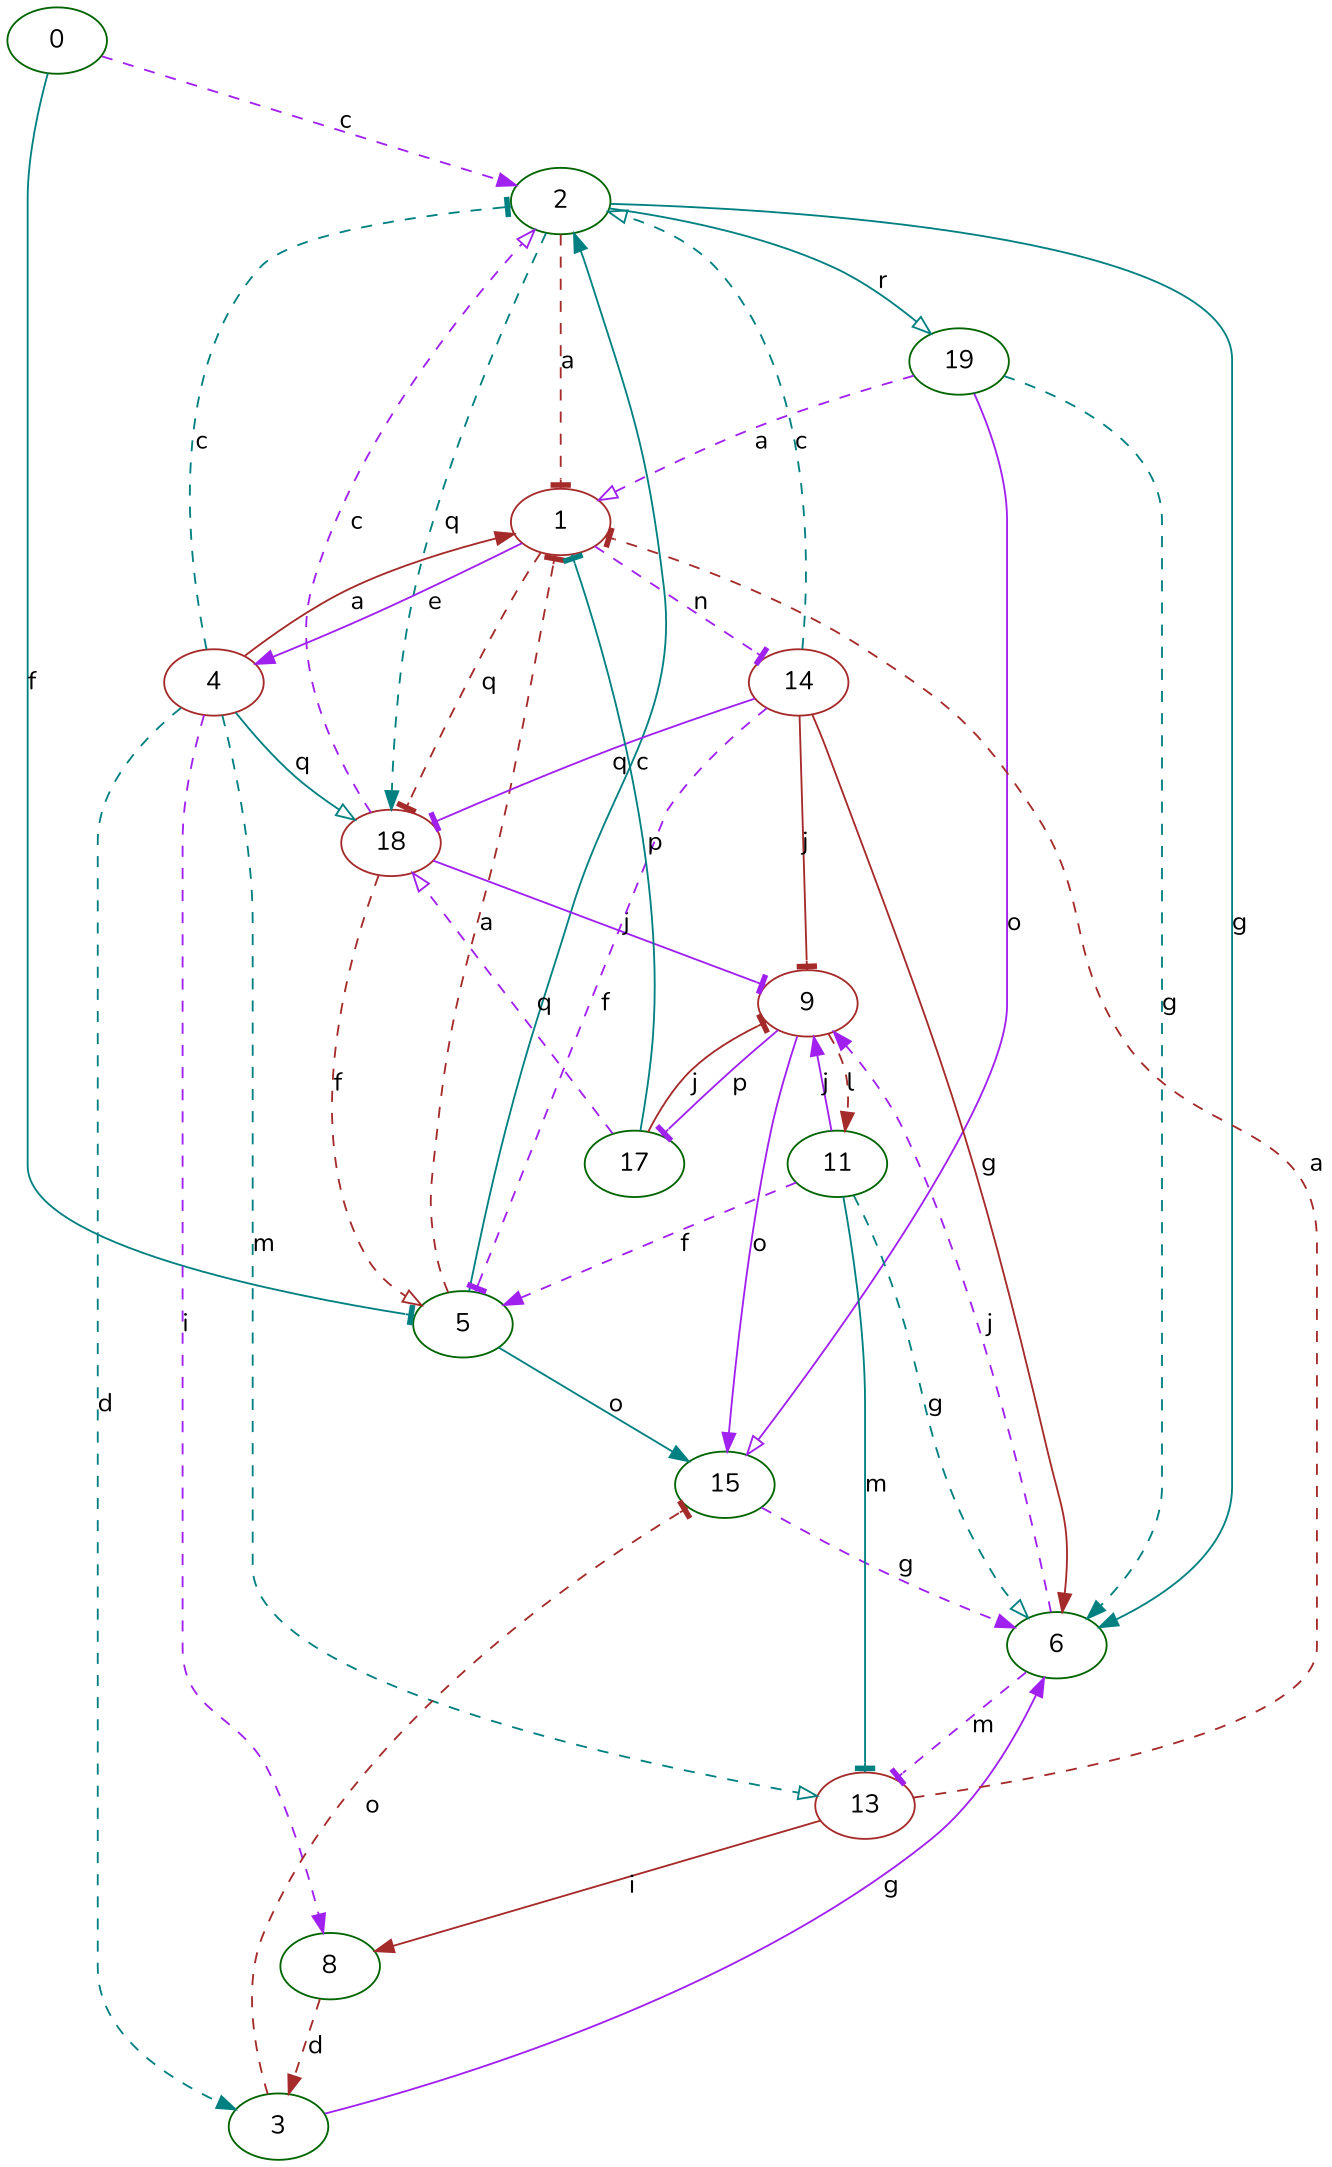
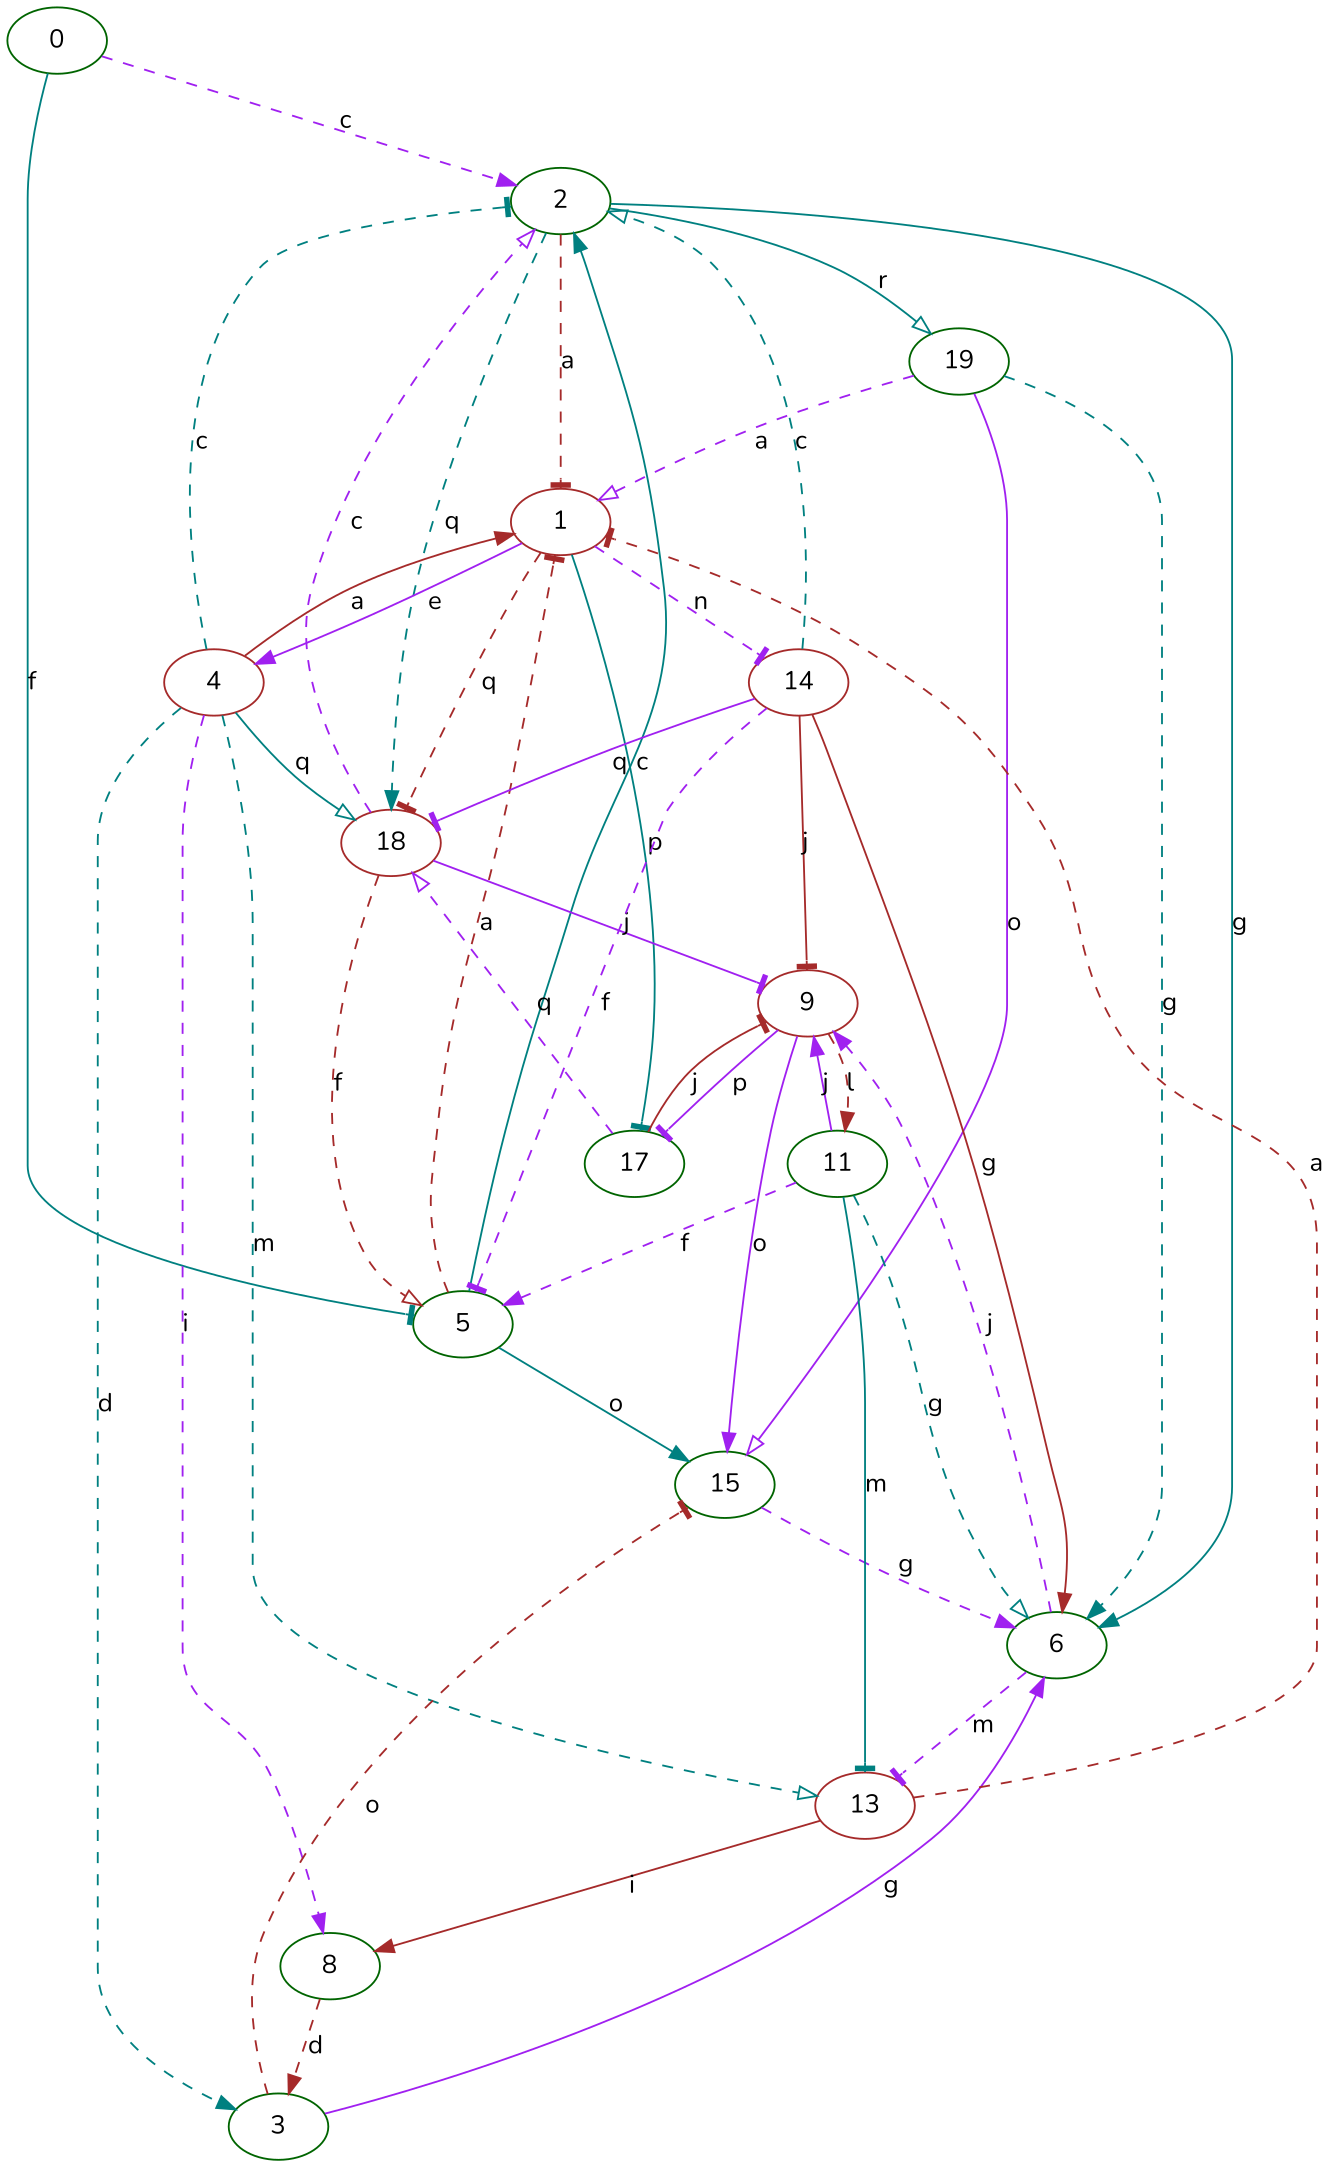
edge "17" -> "1": reversed
